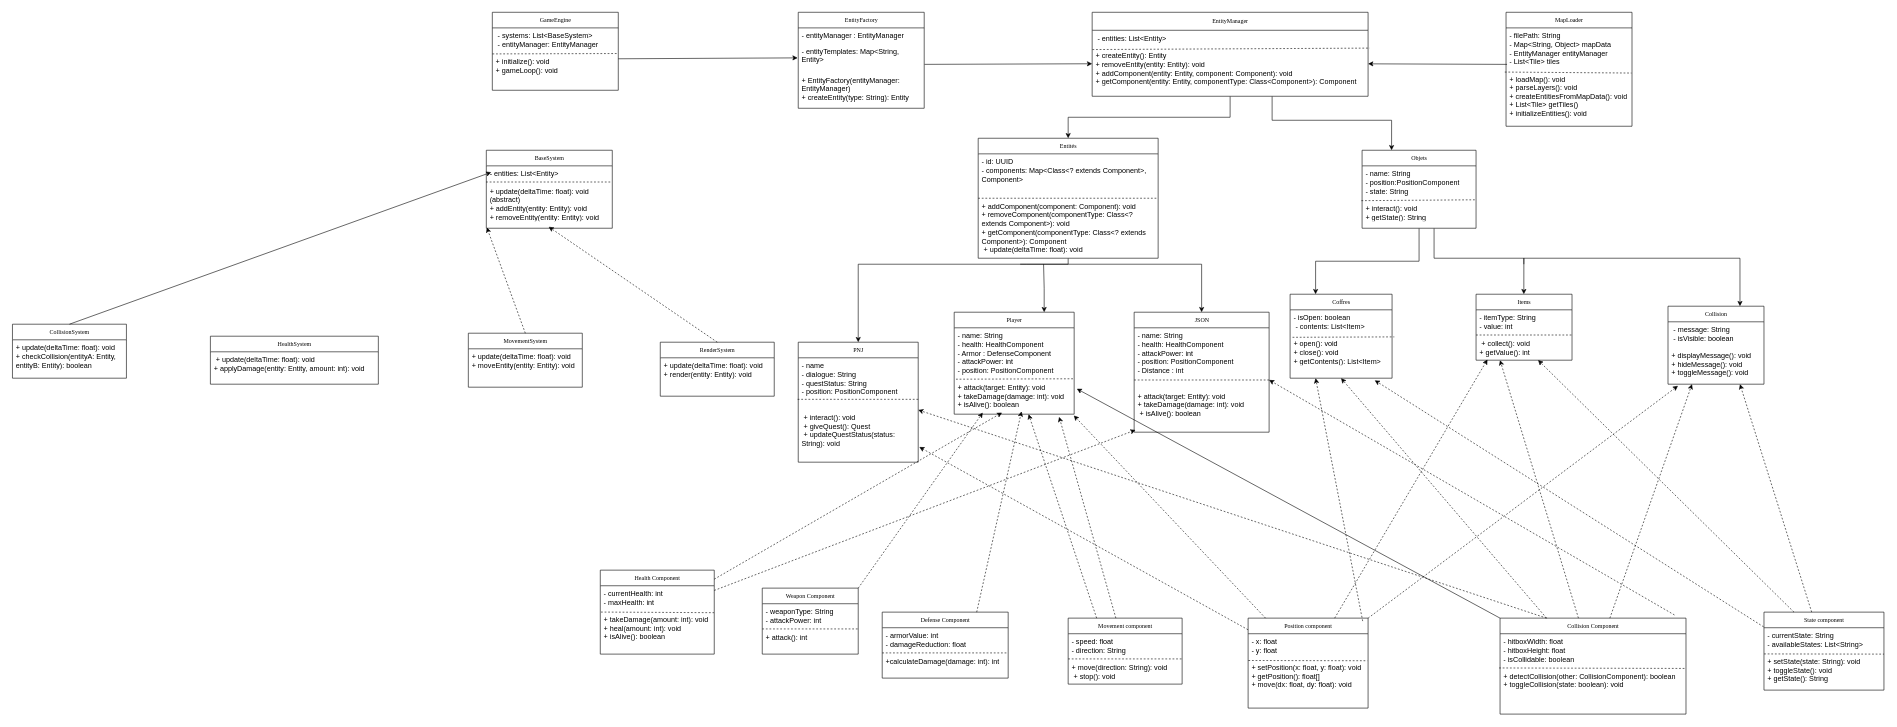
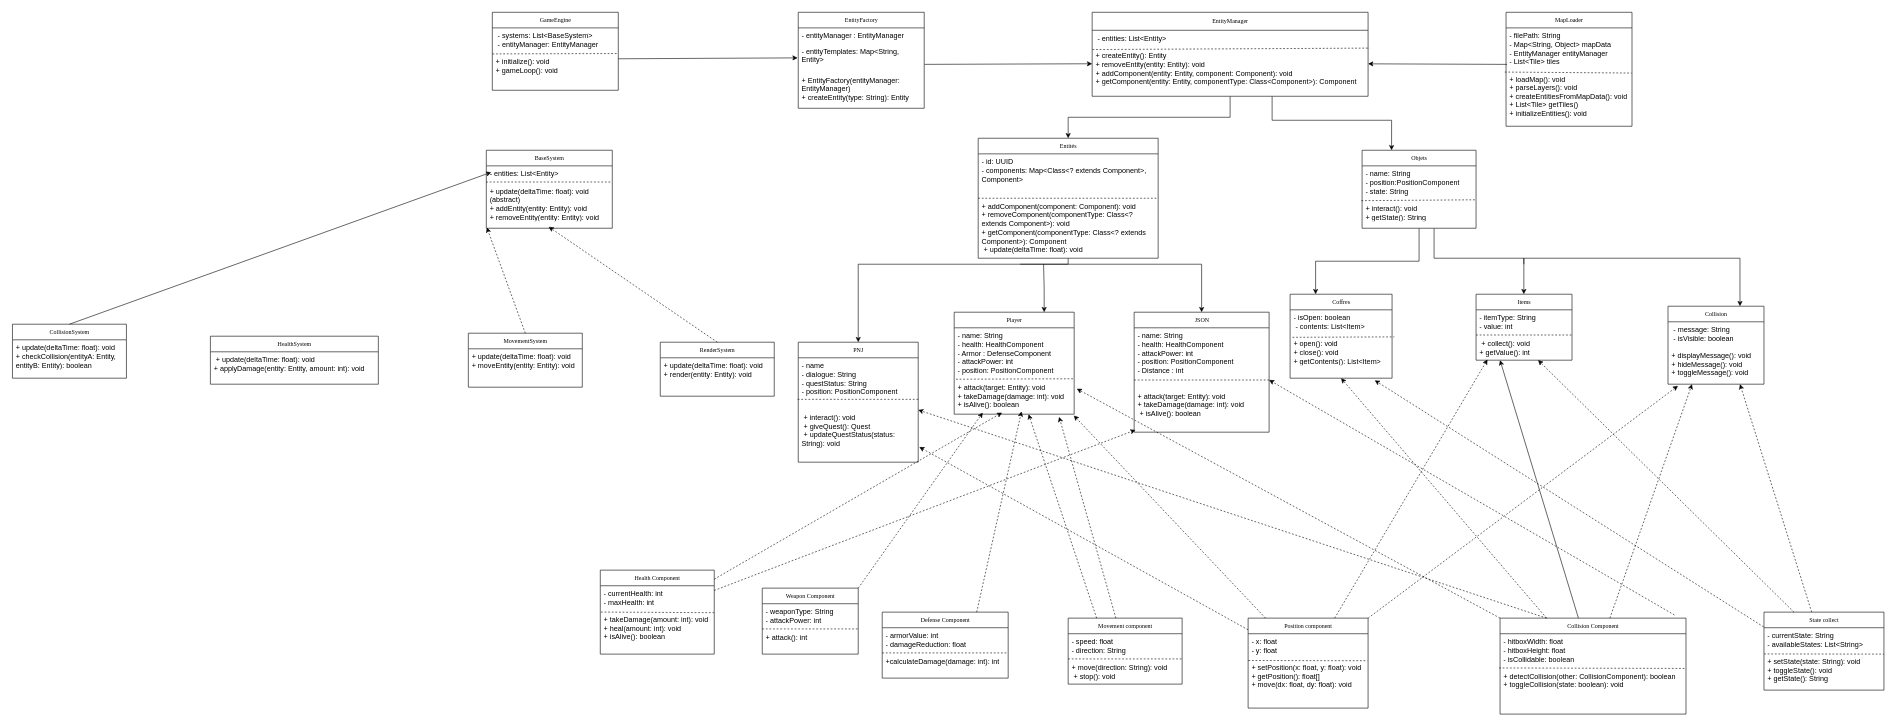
edge "Position component" -> "Coffres": removed
edge "Collision Component" -> "- name: String - health: HealthComponent - Armor : DefenseComponent - attackPower: int - position: PositionComponent + attack(target: Entity): void + takeDamage(damage: int): void + isAlive(): boolean": style solid -> dashed
edge "Collision Component" -> "Items": style dashed -> solid
node "State component": label "State component" -> "State collect"
